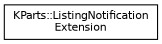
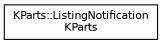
node "KParts::ListingNotification Extension": label "KParts::ListingNotification Extension" -> "KParts::ListingNotification KParts"
